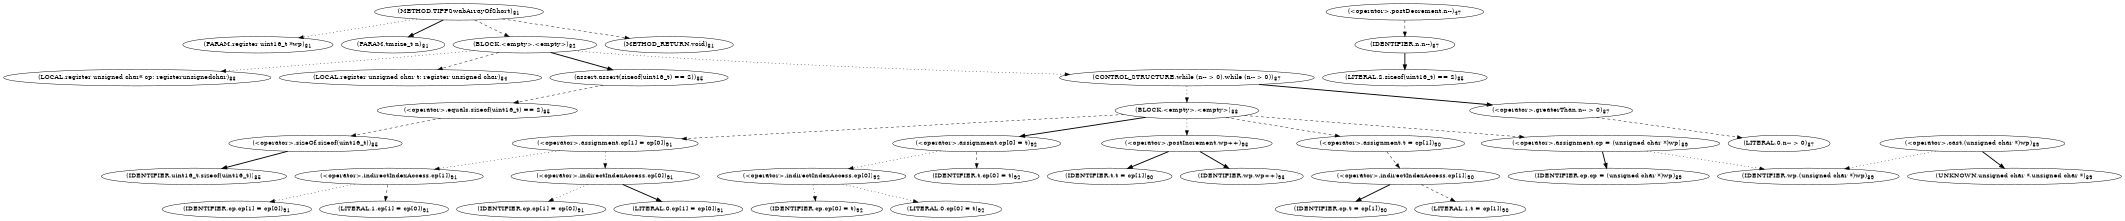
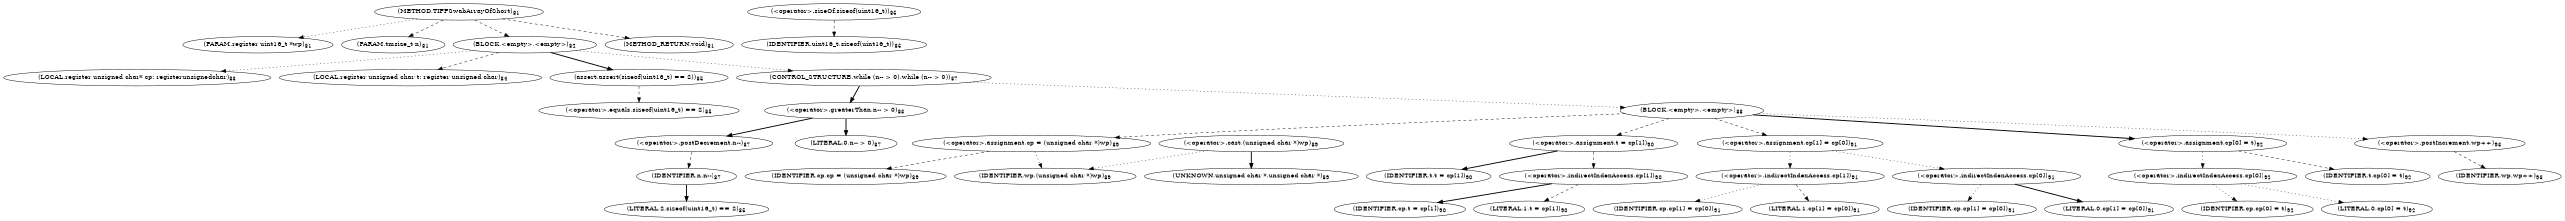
node "(<operator>.postDecrement,n--)": text "47" -> "87"
edge "(METHOD,TIFFSwabArrayOfShort)" -> "(PARAM,tmsize_t n)": style bold -> dashed
node "(<operator>.greaterThan,n-- > 0)": text "87" -> "83"
edge "(<operator>.equals,sizeof(uint16_t) == 2)" -> "(<operator>.sizeOf,sizeof(uint16_t))": removed
edge "(<operator>.greaterThan,n-- > 0)" -> "(<operator>.postDecrement,n--)": added
edge "(<operator>.greaterThan,n-- > 0)" -> "(LITERAL,0,n-- > 0)": style dashed -> bold
edge "(<operator>.assignment,cp = (unsigned char *)wp)" -> "(IDENTIFIER,cp,cp = (unsigned char *)wp)": style bold -> dashed
edge "(<operator>.sizeOf,sizeof(uint16_t))" -> "(IDENTIFIER,uint16_t,sizeof(uint16_t))": style bold -> dashed
edge "(<operator>.postIncrement,wp++)" -> "(IDENTIFIER,t,t = cp[1])": now "(<operator>.assignment,t = cp[1])" -> "(IDENTIFIER,t,t = cp[1])"
edge "(<operator>.postIncrement,wp++)" -> "(IDENTIFIER,wp,wp++)": style bold -> dashed
